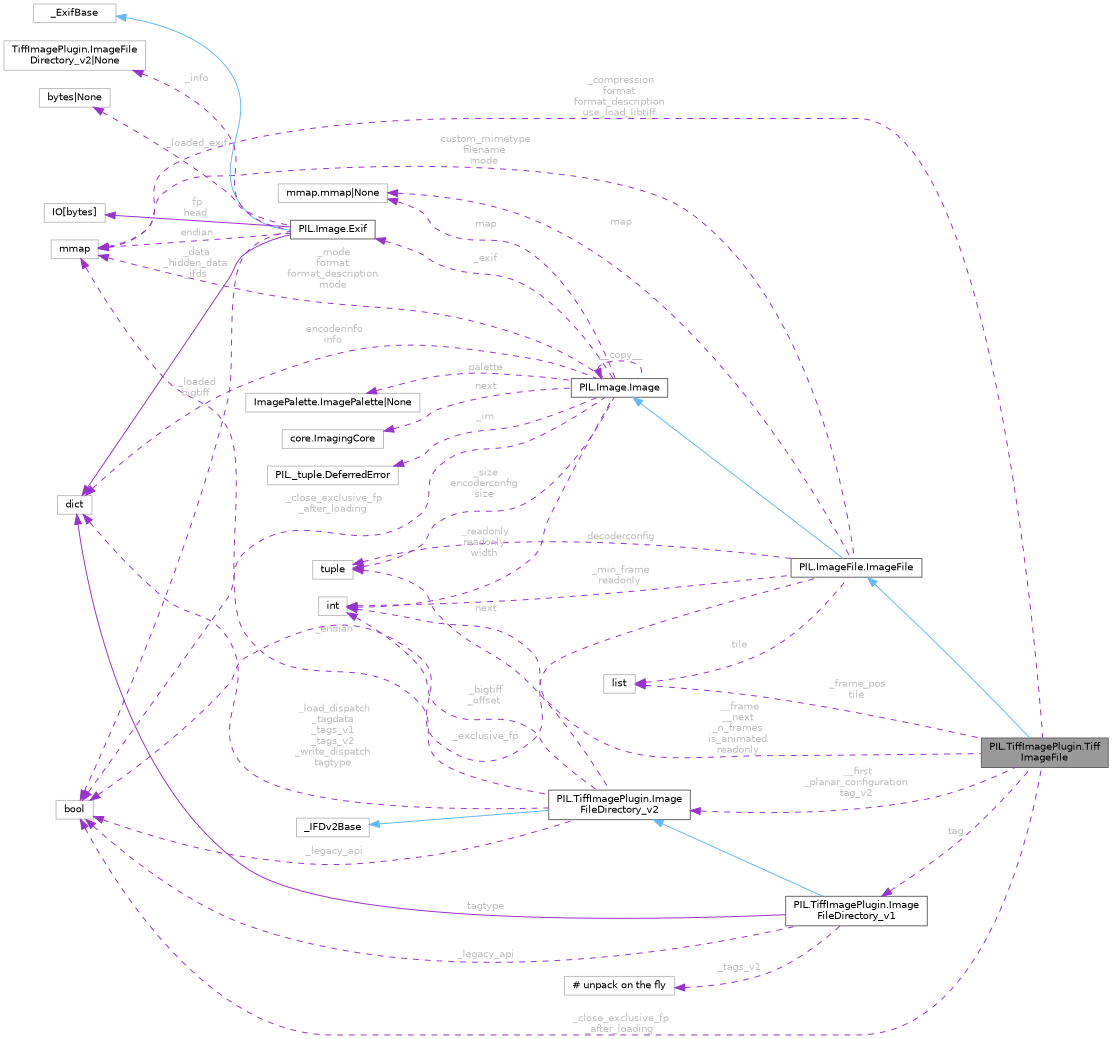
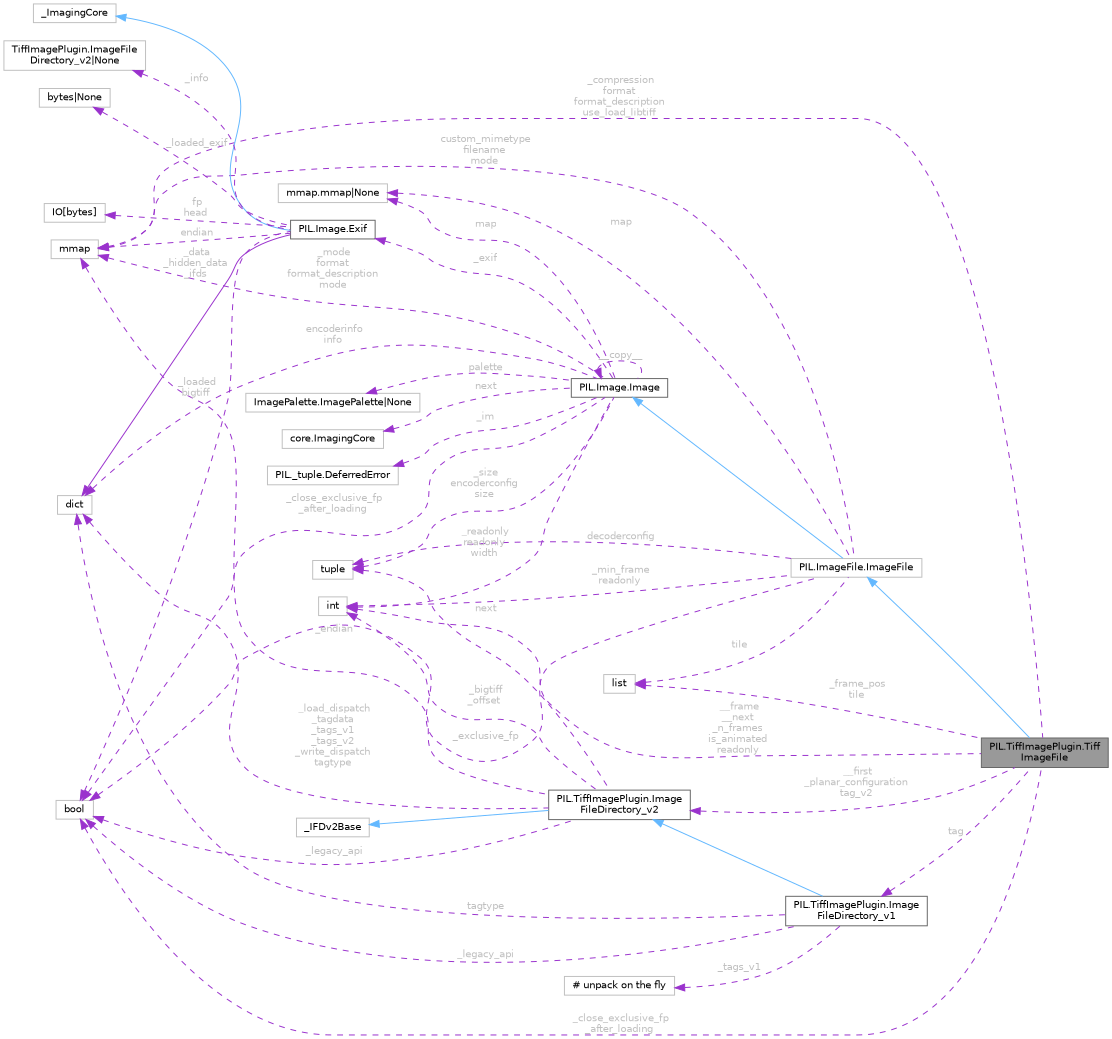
node "_ExifBase": label "_ExifBase" -> "_ImagingCore"
edge "PIL.Image.Exif" -> "IO[bytes]": style solid -> dashed
node "PIL.ImageFile.ImageFile": color gray40 -> grey75
edge "PIL.TiffImagePlugin.Image FileDirectory_v1" -> "dict": style solid -> dashed
